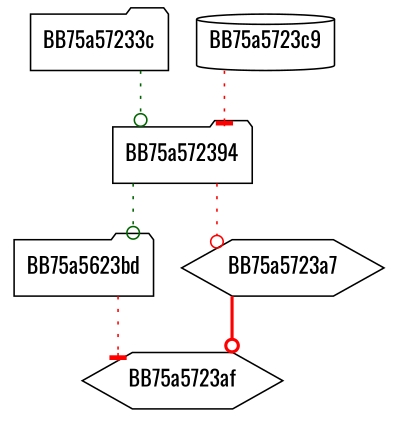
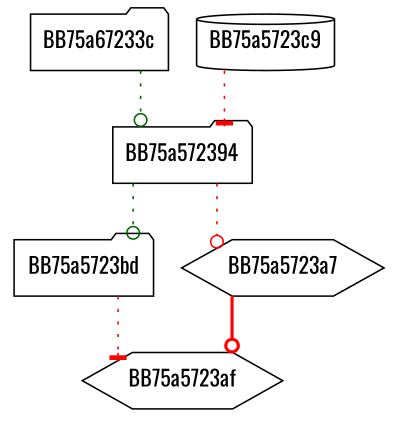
node "BB75a57233c": label "BB75a57233c" -> "BB75a67233c"
node "BB75a5623bd": label "BB75a5623bd" -> "BB75a5723bd"
